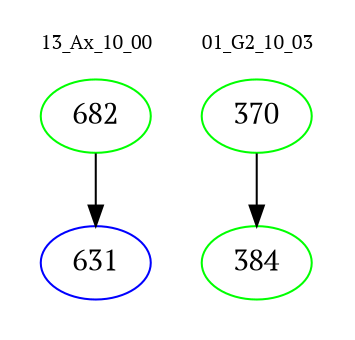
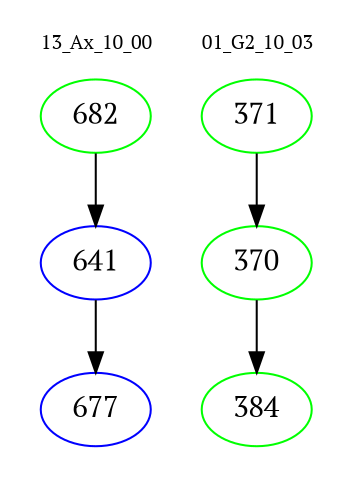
node "371": added
node "631": label "631" -> "641"
node "677": added
